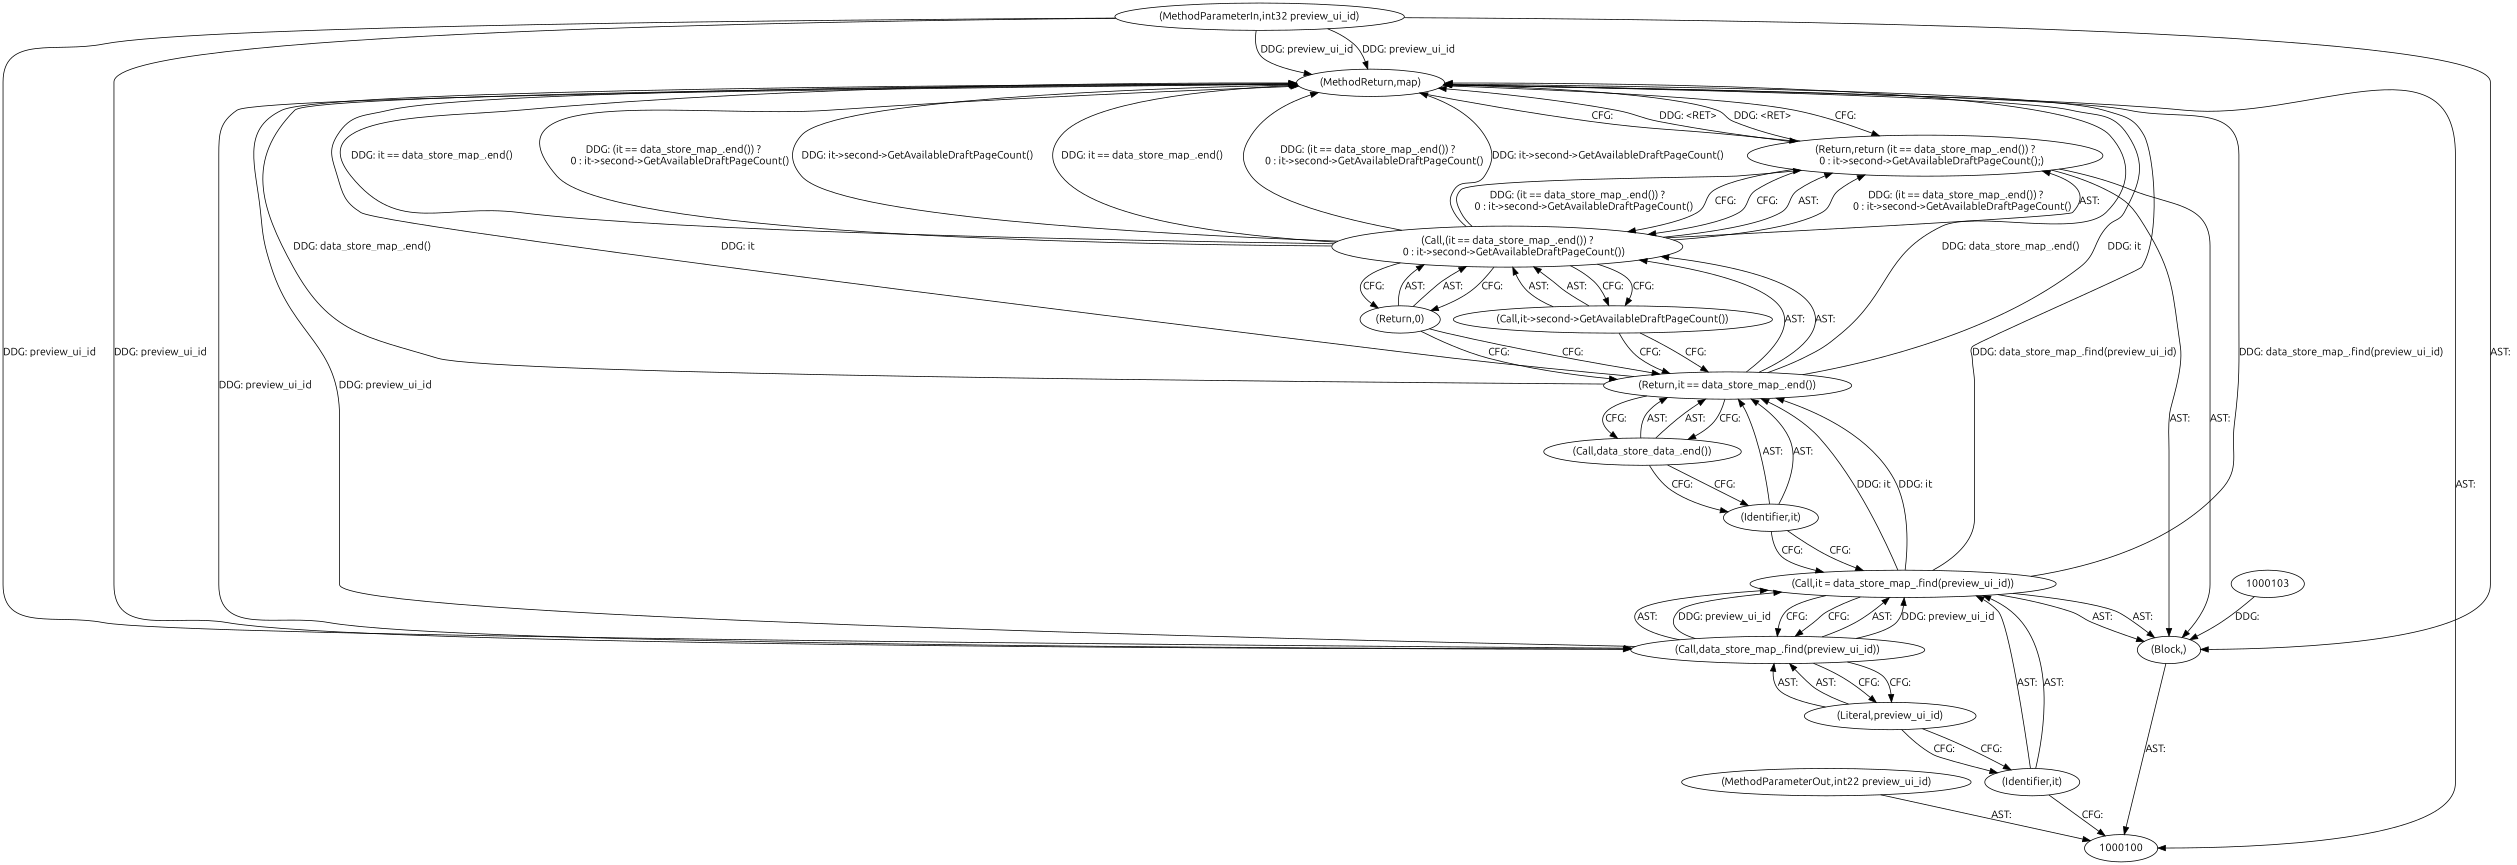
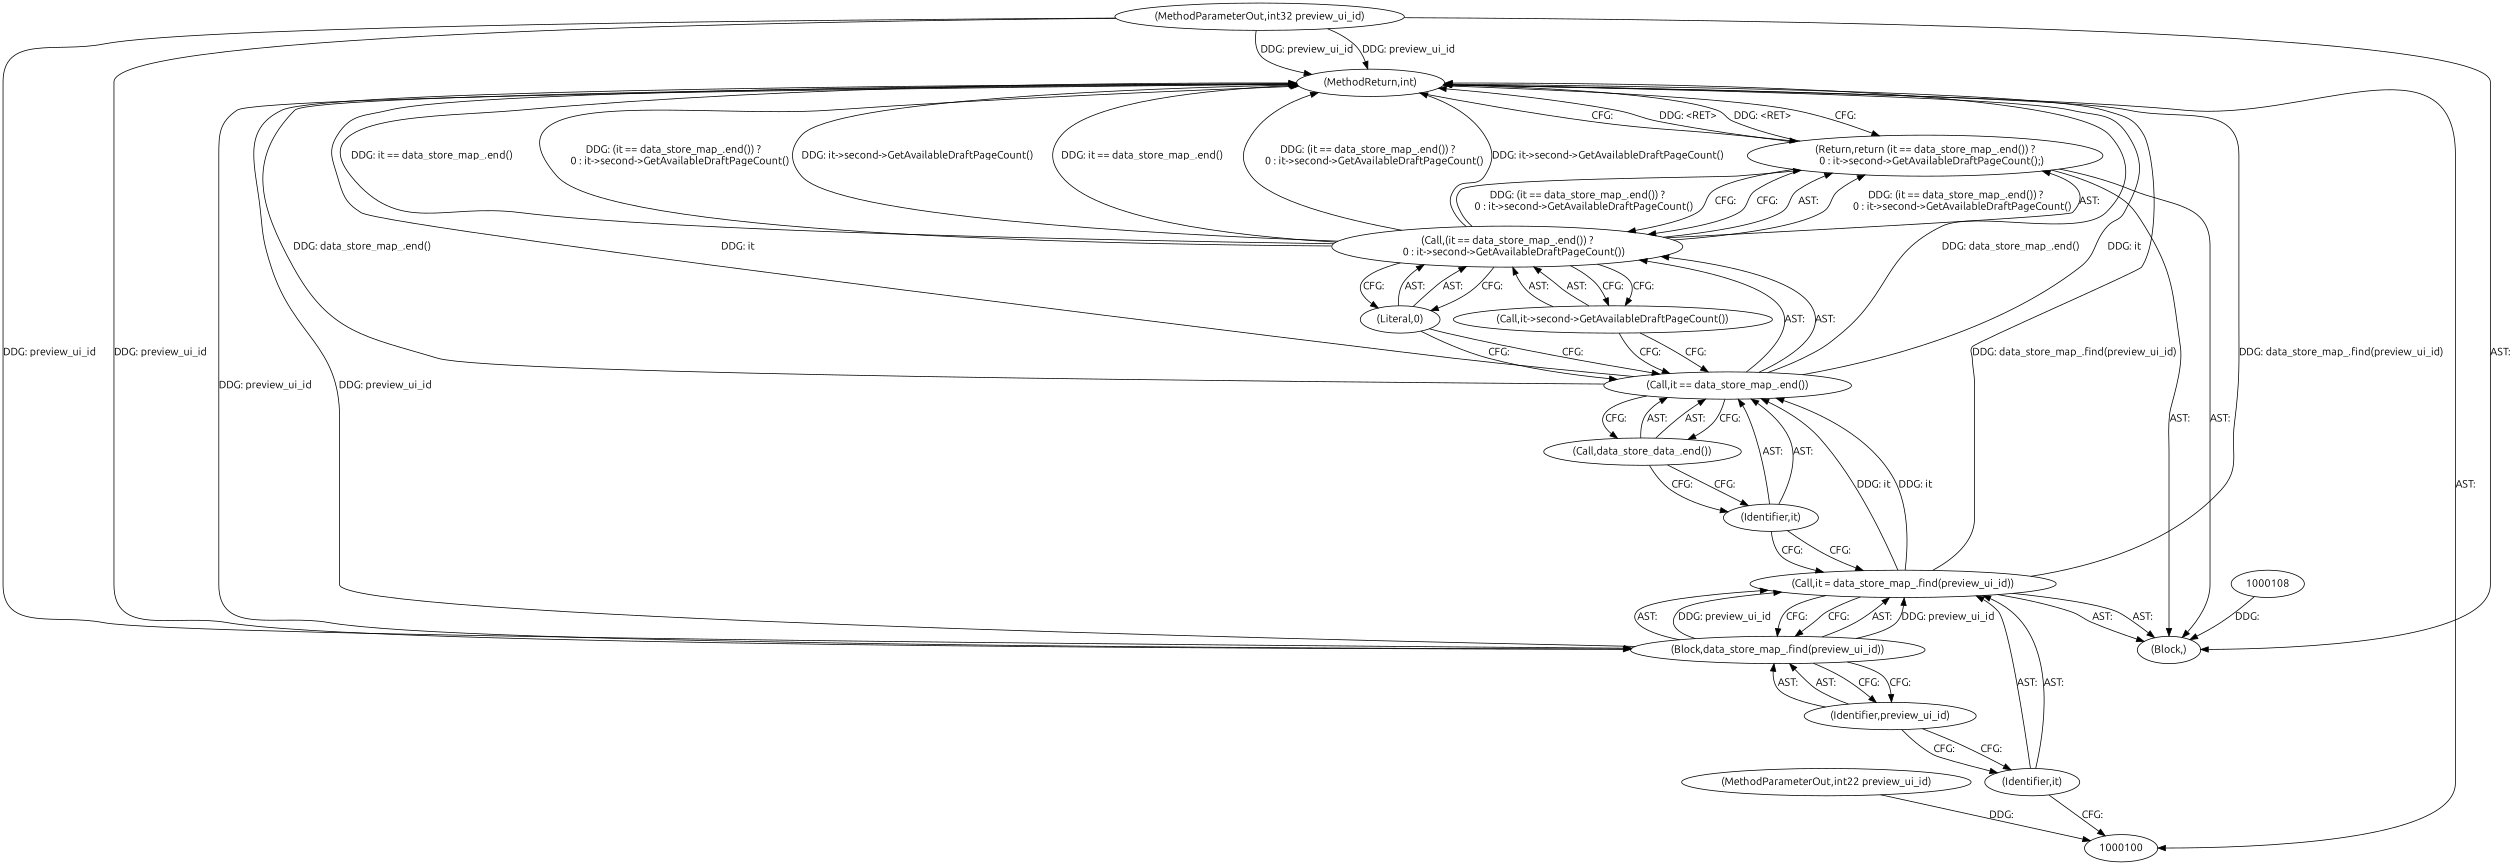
node "(MethodParameterIn,int32 preview_ui_id)": label "(MethodParameterIn,int32 preview_ui_id)" -> "(MethodParameterOut,int32 preview_ui_id)"
node "(MethodReturn,map)": label "(MethodReturn,map)" -> "(MethodReturn,int)"
node "(Return,0)": label "(Return,0)" -> "(Literal,0)"
node "(Return,it == data_store_map_.end())": label "(Return,it == data_store_map_.end())" -> "(Call,it == data_store_map_.end())"
node "1000103": label "1000103" -> "1000108"
node "(Call,data_store_map_.find(preview_ui_id))": label "(Call,data_store_map_.find(preview_ui_id))" -> "(Block,data_store_map_.find(preview_ui_id))"
node "(Literal,preview_ui_id)": label "(Literal,preview_ui_id)" -> "(Identifier,preview_ui_id)"
edge "(Block,)" -> "1000100": removed, label "AST:"
edge "(MethodParameterOut,int22 preview_ui_id)" -> "1000100": label "AST: " -> "DDG: "
